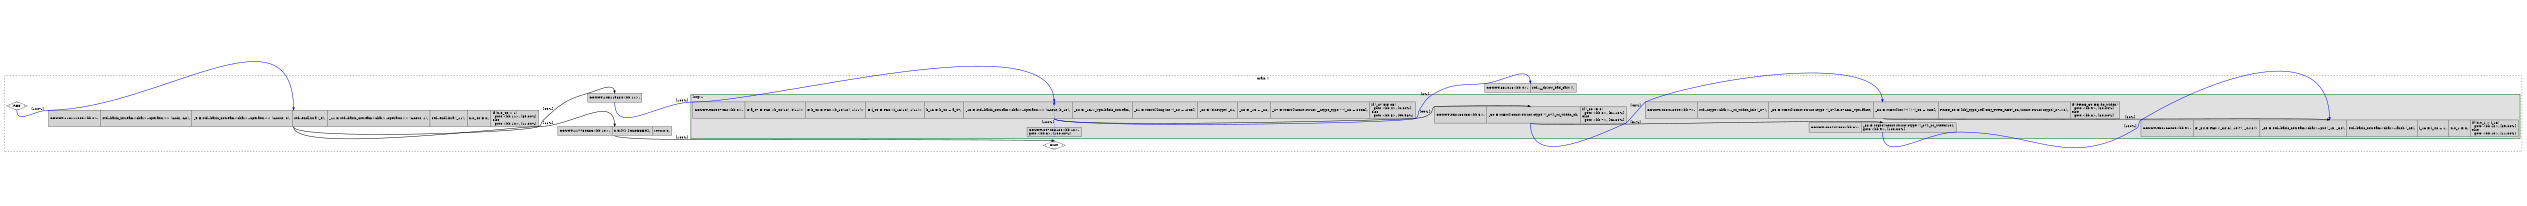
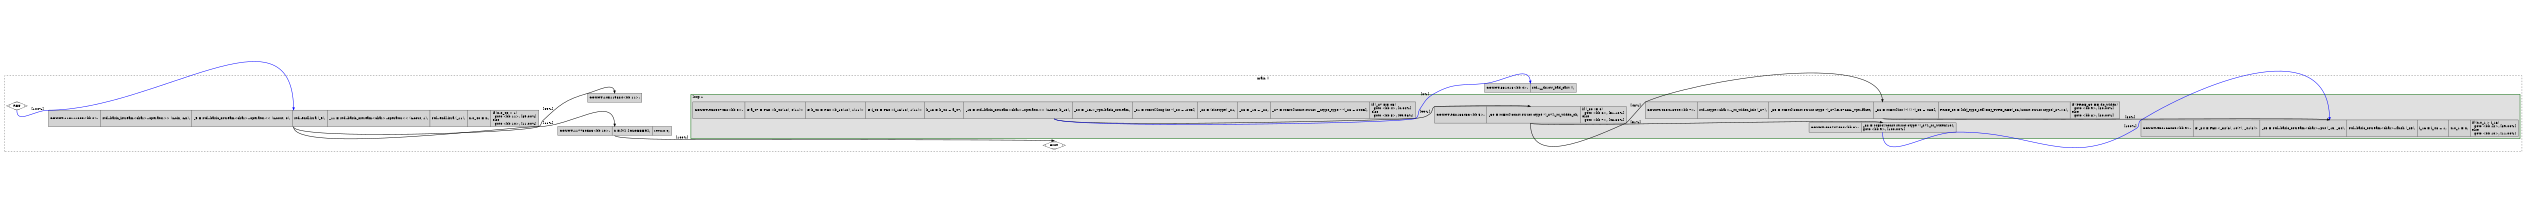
edge "COUNT:105119324<bb 11>:" -> "COUNT:952547452<bb 3>:": removed, label "[100%]"
edge "COUNT:952166433<bb 5>:" -> "COUNT:465418949<bb 7>:": color blue -> black
node "COUNT:847428128<bb 12>:": removed
